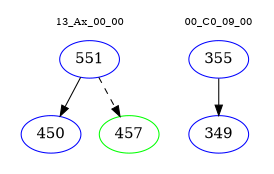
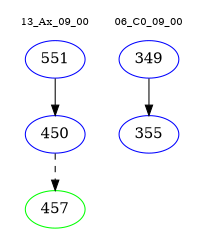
cluster "13_Ax_00_00": label "13_Ax_00_00" -> "13_Ax_09_00"
cluster "00_C0_09_00": label "00_C0_09_00" -> "06_C0_09_00"
edge "551" -> "457": now "450" -> "457"
edge "355" -> "349": reversed
